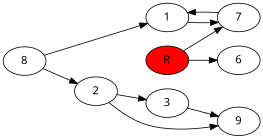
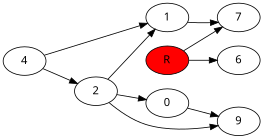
edge "7" -> "1": now "2" -> "1"
node "8": label "8" -> "4"
node "3": label "3" -> "0"
